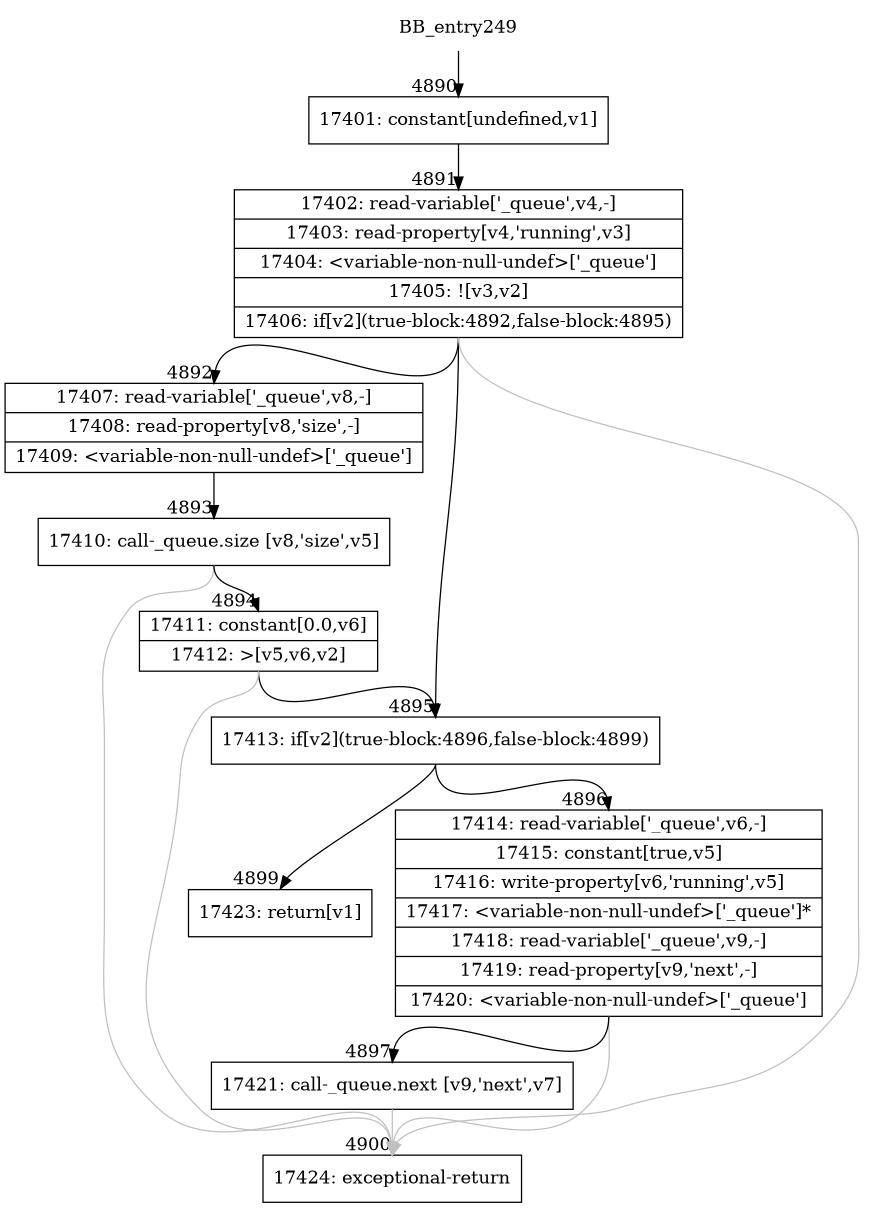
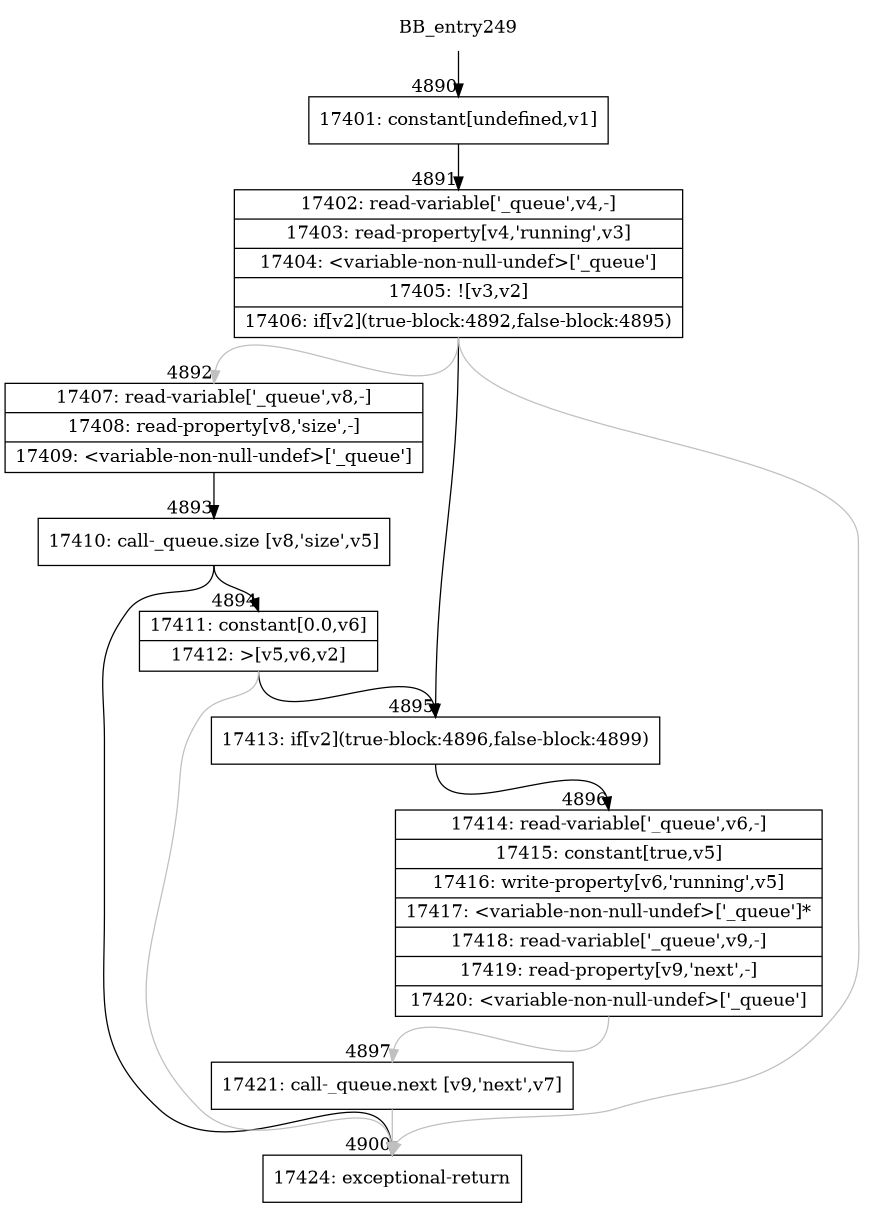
edge "17402: read-variable['_queue',v4,-]" -> "17407: read-variable['_queue',v8,-]": color black -> gray
node "17423: return[v1]": removed
edge "17410: call-_queue.size [v8,'size',v5]" -> "17424: exceptional-return": color gray -> black
edge "17414: read-variable['_queue',v6,-]" -> "17421: call-_queue.next [v9,'next',v7]": color black -> gray
edge "17414: read-variable['_queue',v6,-]" -> "17424: exceptional-return": removed
